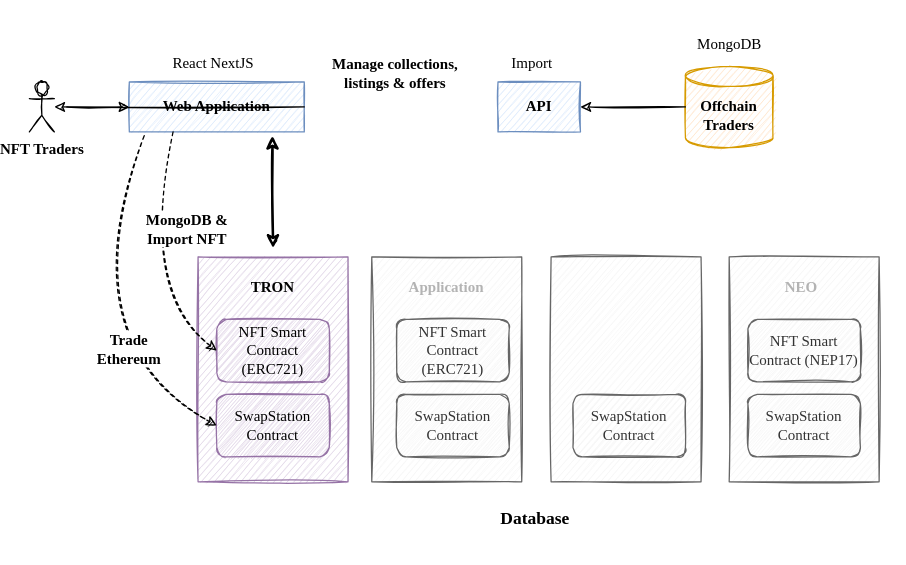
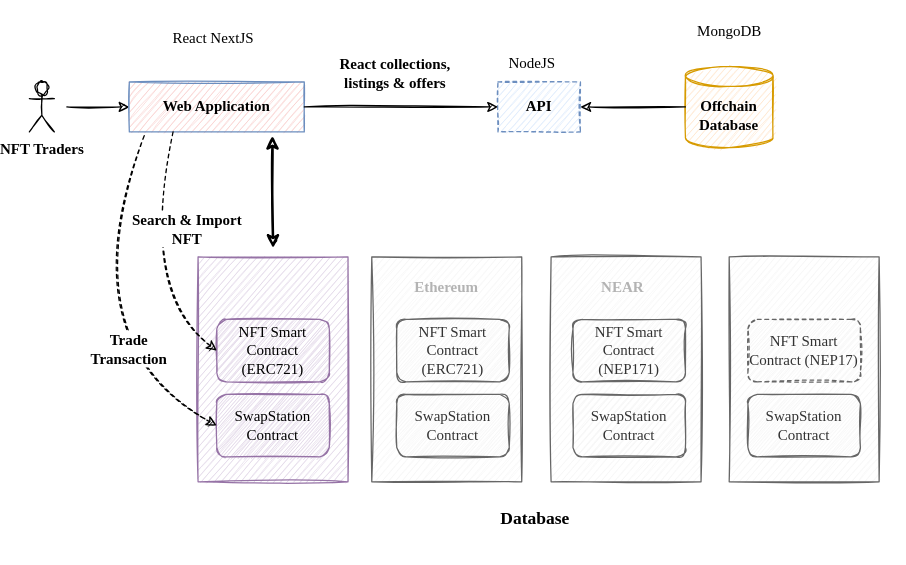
node "MongoDB": moved (729, 44) -> (729, 32)
node "React NextJS": moved (214, 63) -> (214, 38)
node "Import": label "Import" -> "NodeJS"
node "Manage collections, listings & offers": label "Manage collections, listings & offers" -> "React collections, listings & offers"
edge "Web Application" -> "NFT Traders": now "Web Application" -> "API"
node "Web Application": fillcolor #dae8fc -> #f8cecc
node "API": style solid -> dashed
node "Offchain Traders": label "Offchain Traders" -> "Offchain Database"
node "MongoDB & Import NFT": label "MongoDB & Import NFT" -> "Search & Import NFT"
node "TRON": removed
node "Application": label "Application" -> "Ethereum"
node "NEAR": added
node "NEO": removed
node "Trade Ethereum": label "Trade Ethereum" -> "Trade Transaction"
node "NFT Smart Contract (NEP171)": added
node "NFT Smart Contract (NEP17)": style solid -> dashed
